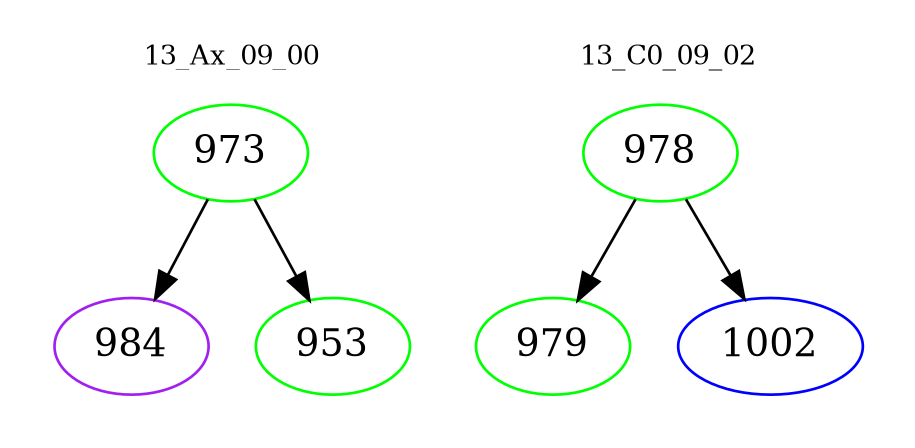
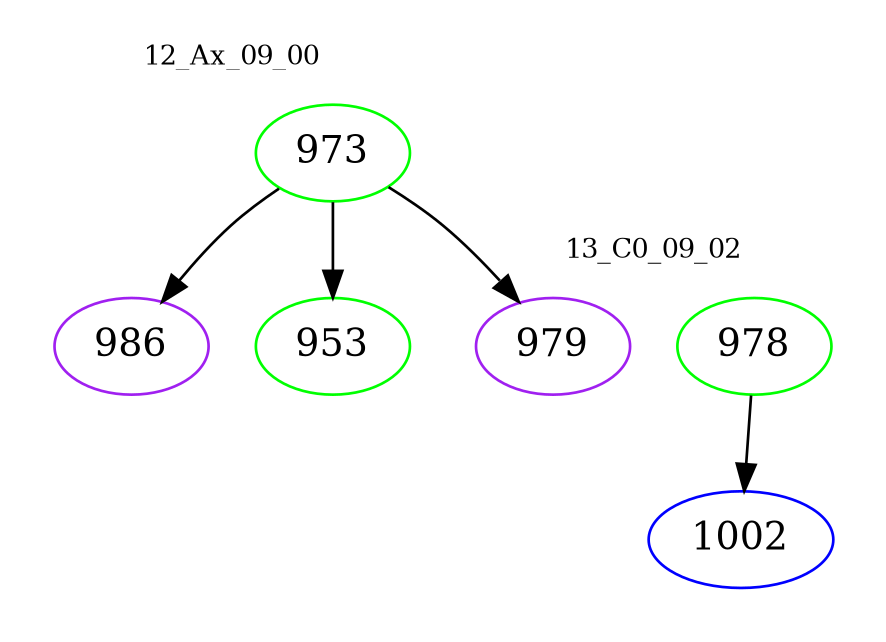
cluster "13_Ax_09_00": label "13_Ax_09_00" -> "12_Ax_09_00"
edge "978" -> "979": now "973" -> "979"
node "984": label "984" -> "986"
node "979": color green -> purple
